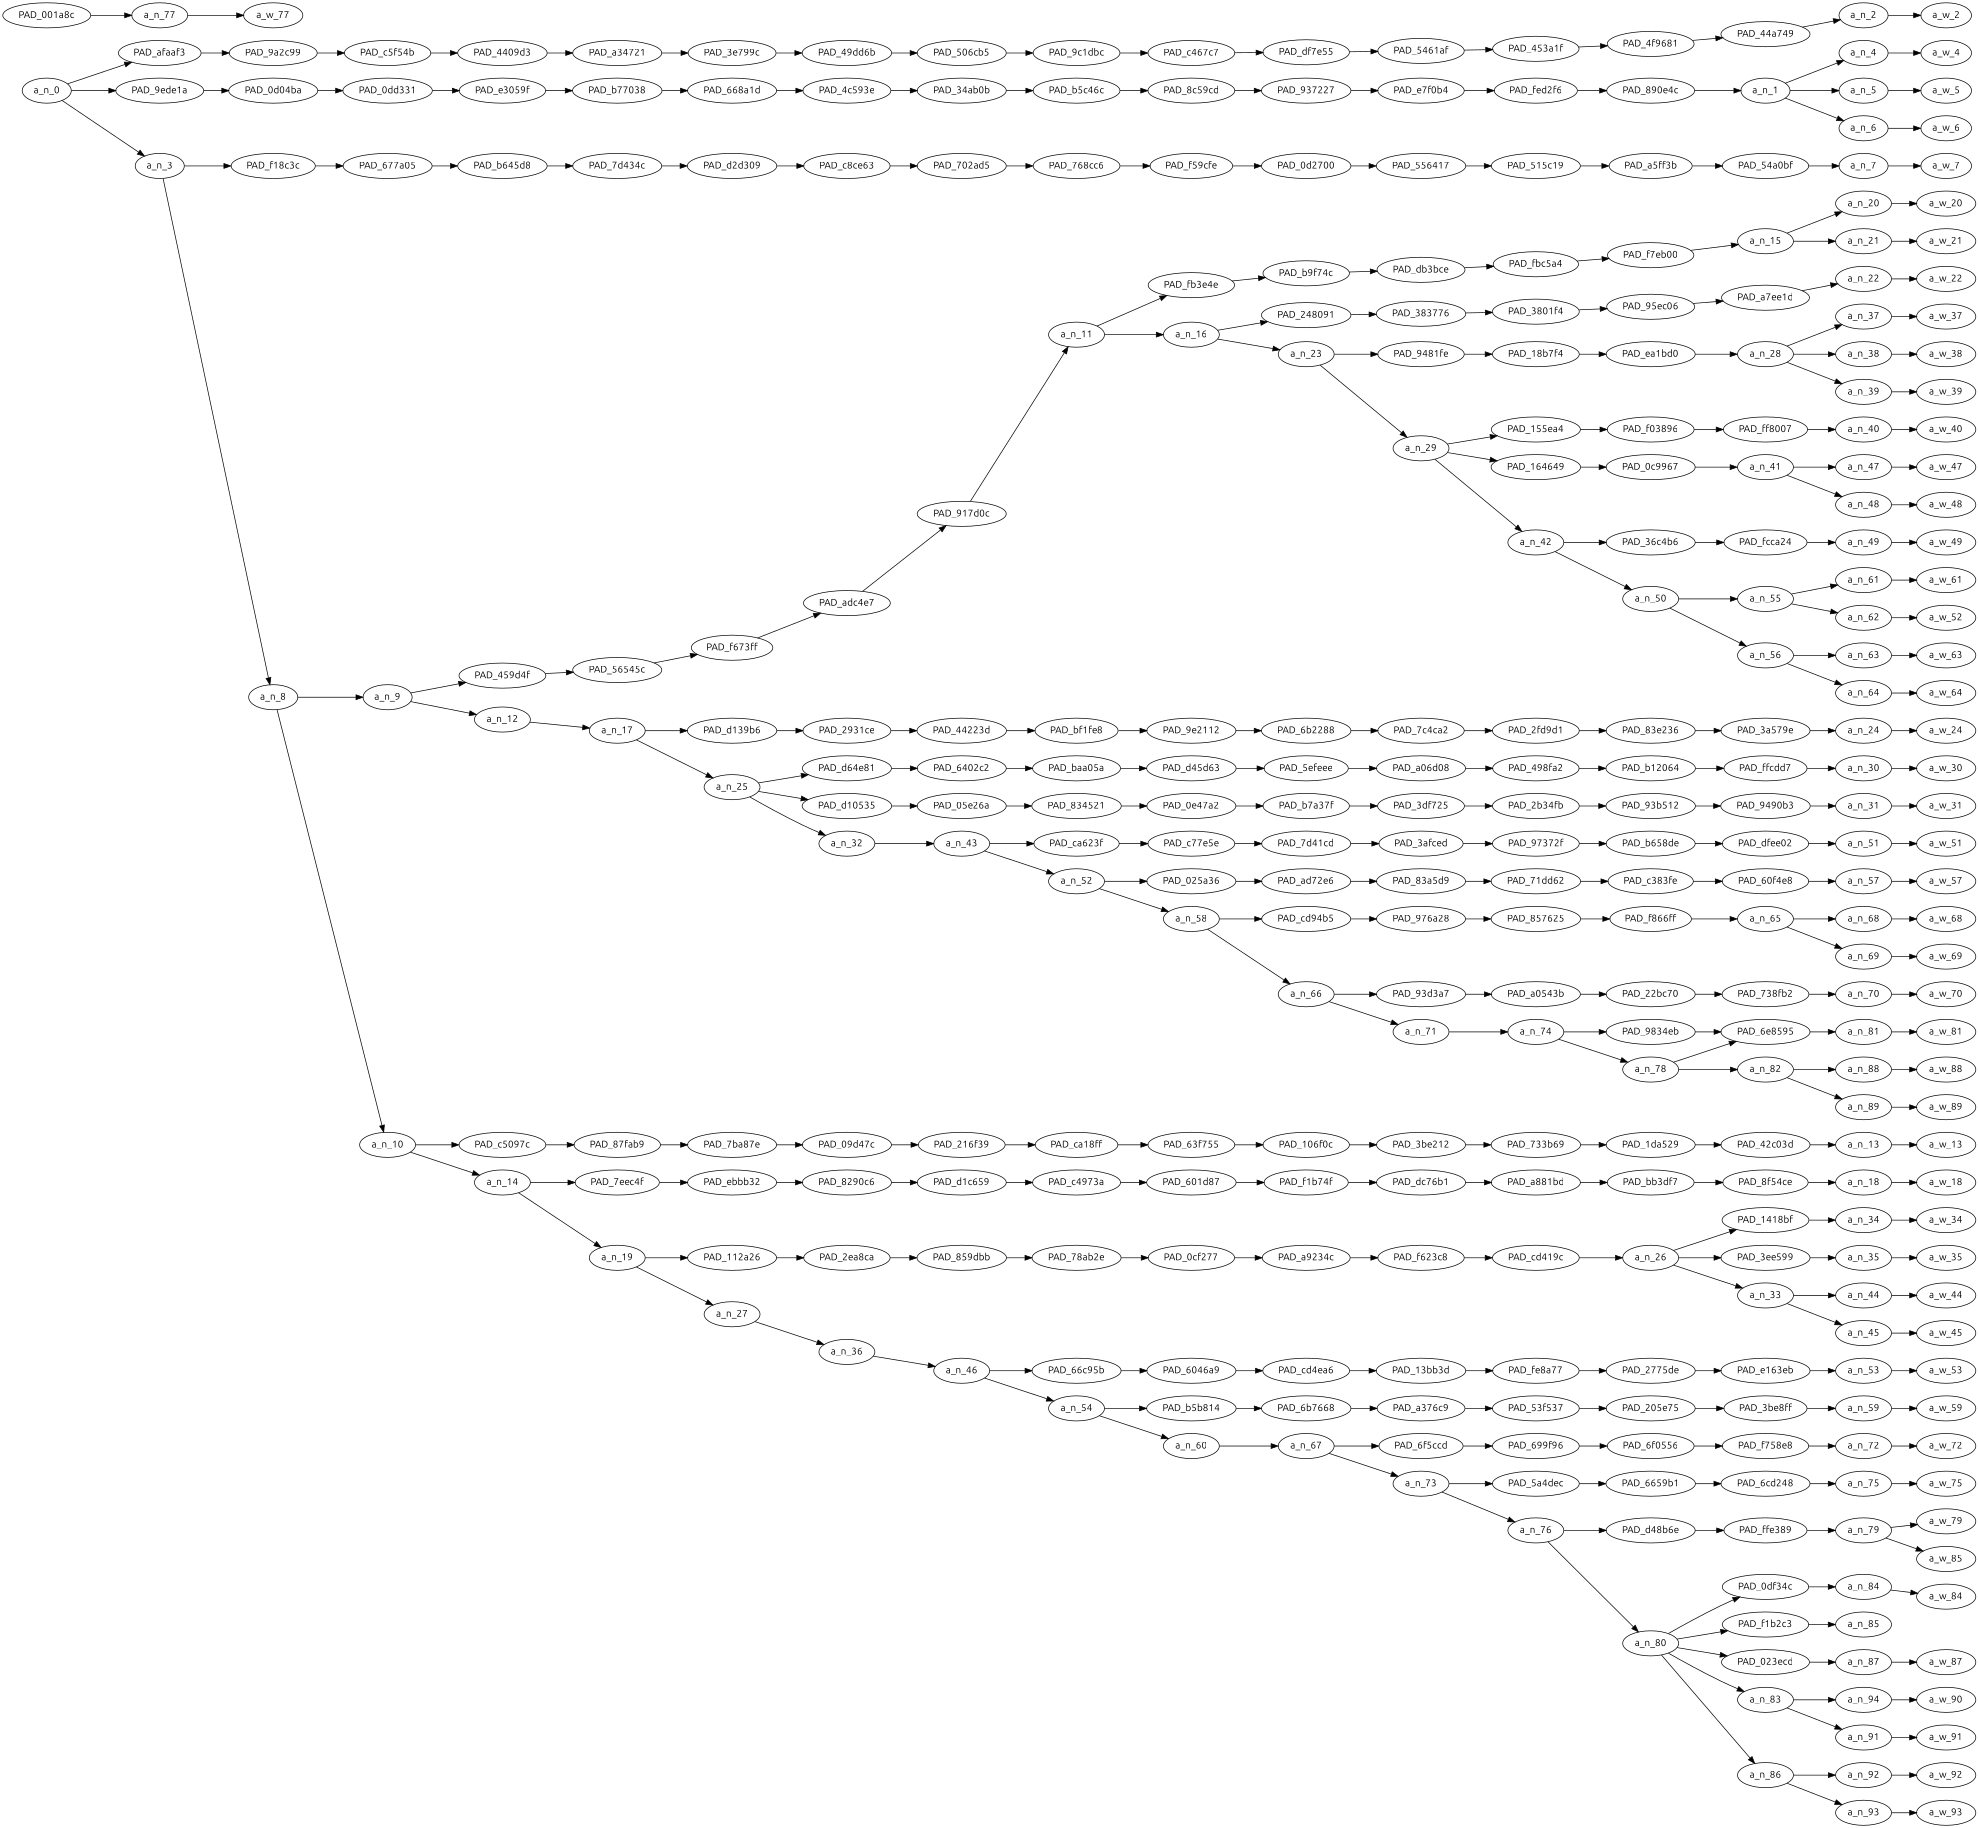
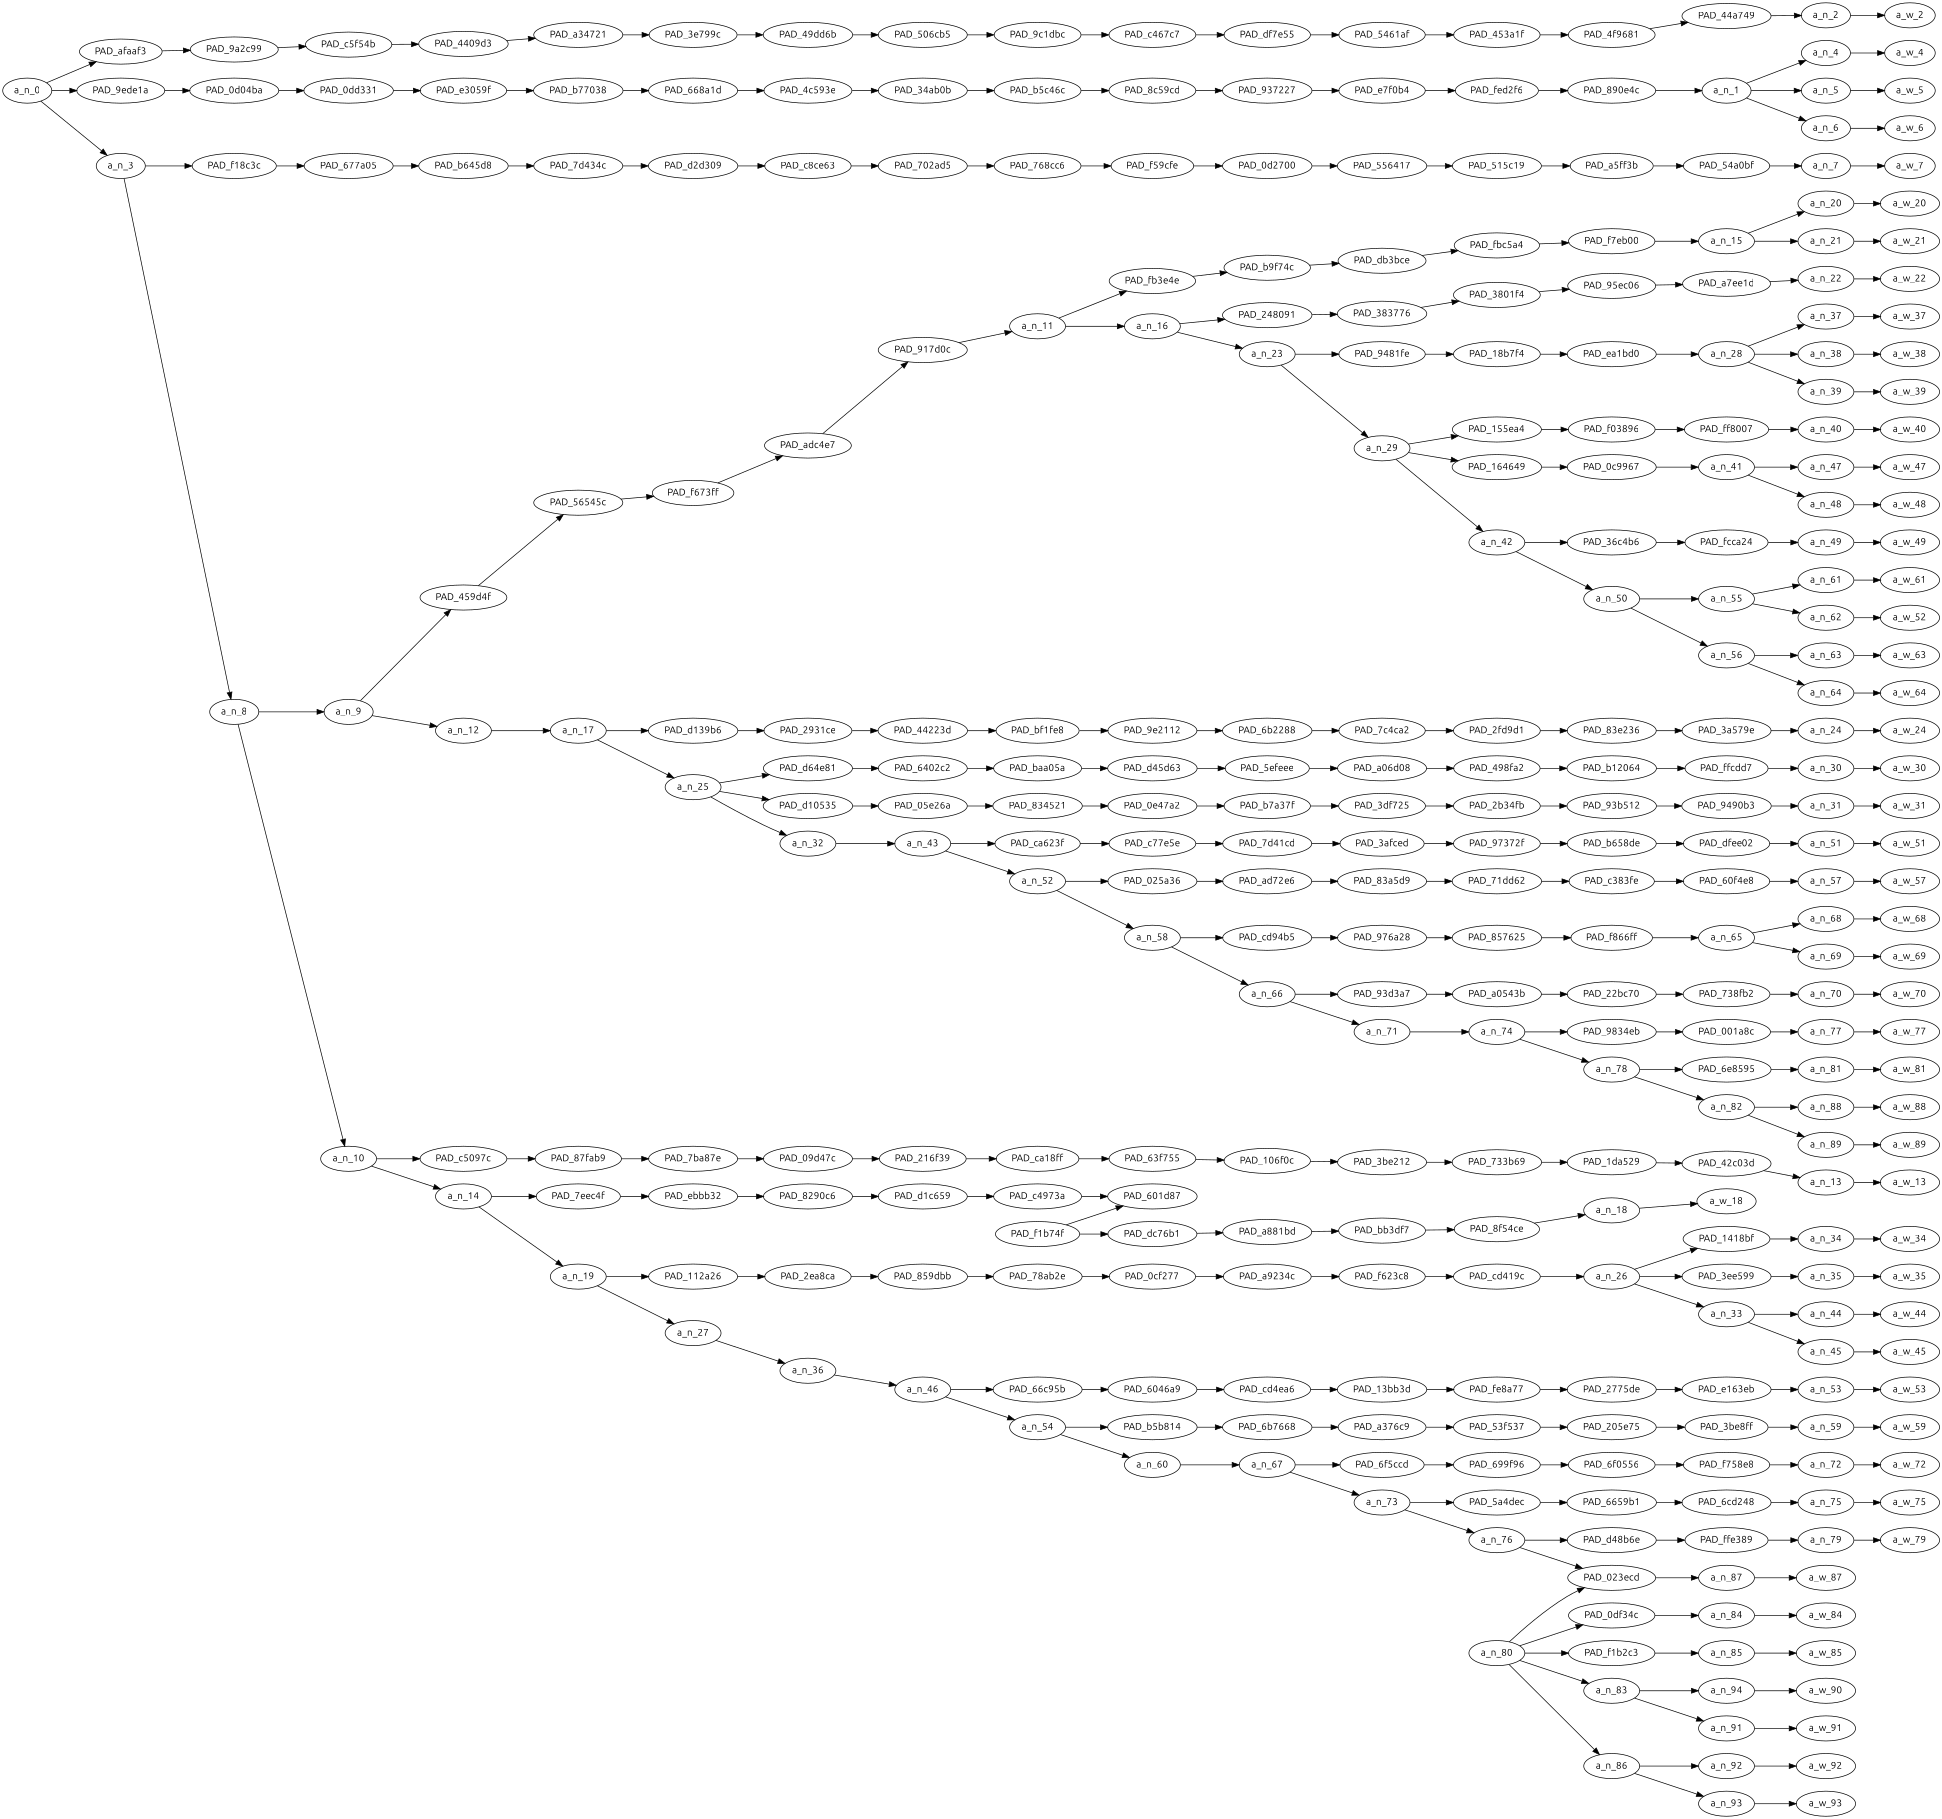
edge "PAD_9834eb" -> "PAD_6e8595": now "PAD_9834eb" -> "PAD_001a8c"
edge "PAD_601d87" -> "PAD_f1b74f": reversed
edge "a_n_79" -> "a_w_85": now "a_n_85" -> "a_w_85"
edge "a_n_76" -> "a_n_80": now "a_n_76" -> "PAD_023ecd"
